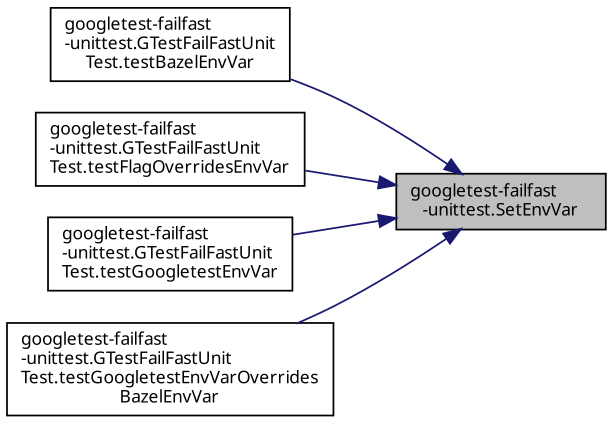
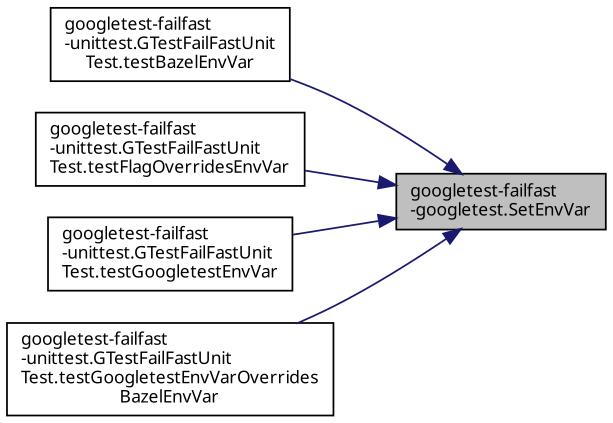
node "googletest-failfast -unittest.SetEnvVar": label "googletest-failfast -unittest.SetEnvVar" -> "googletest-failfast -googletest.SetEnvVar"
